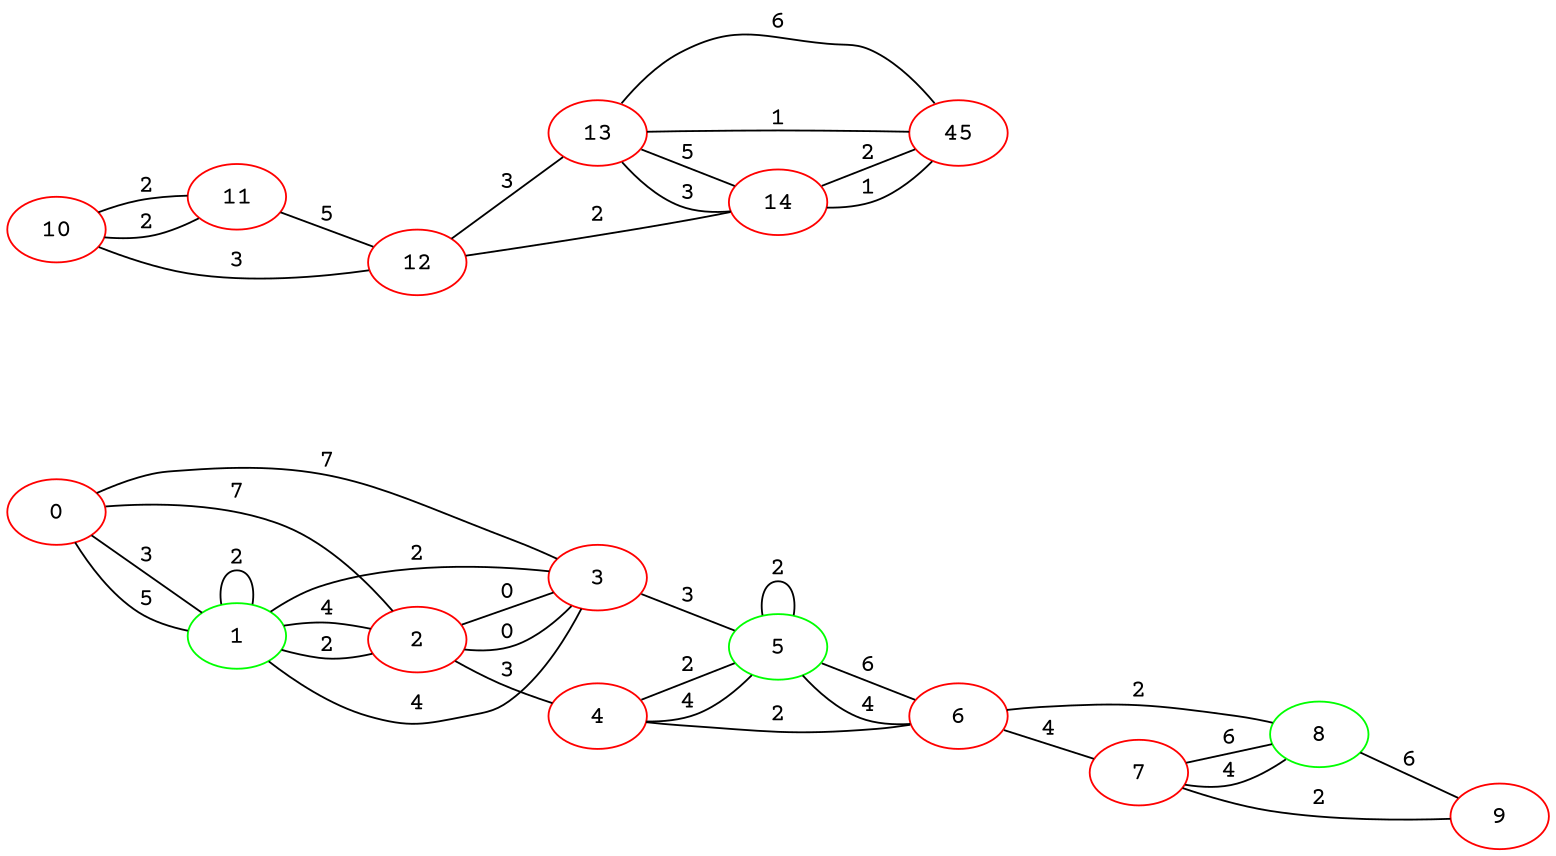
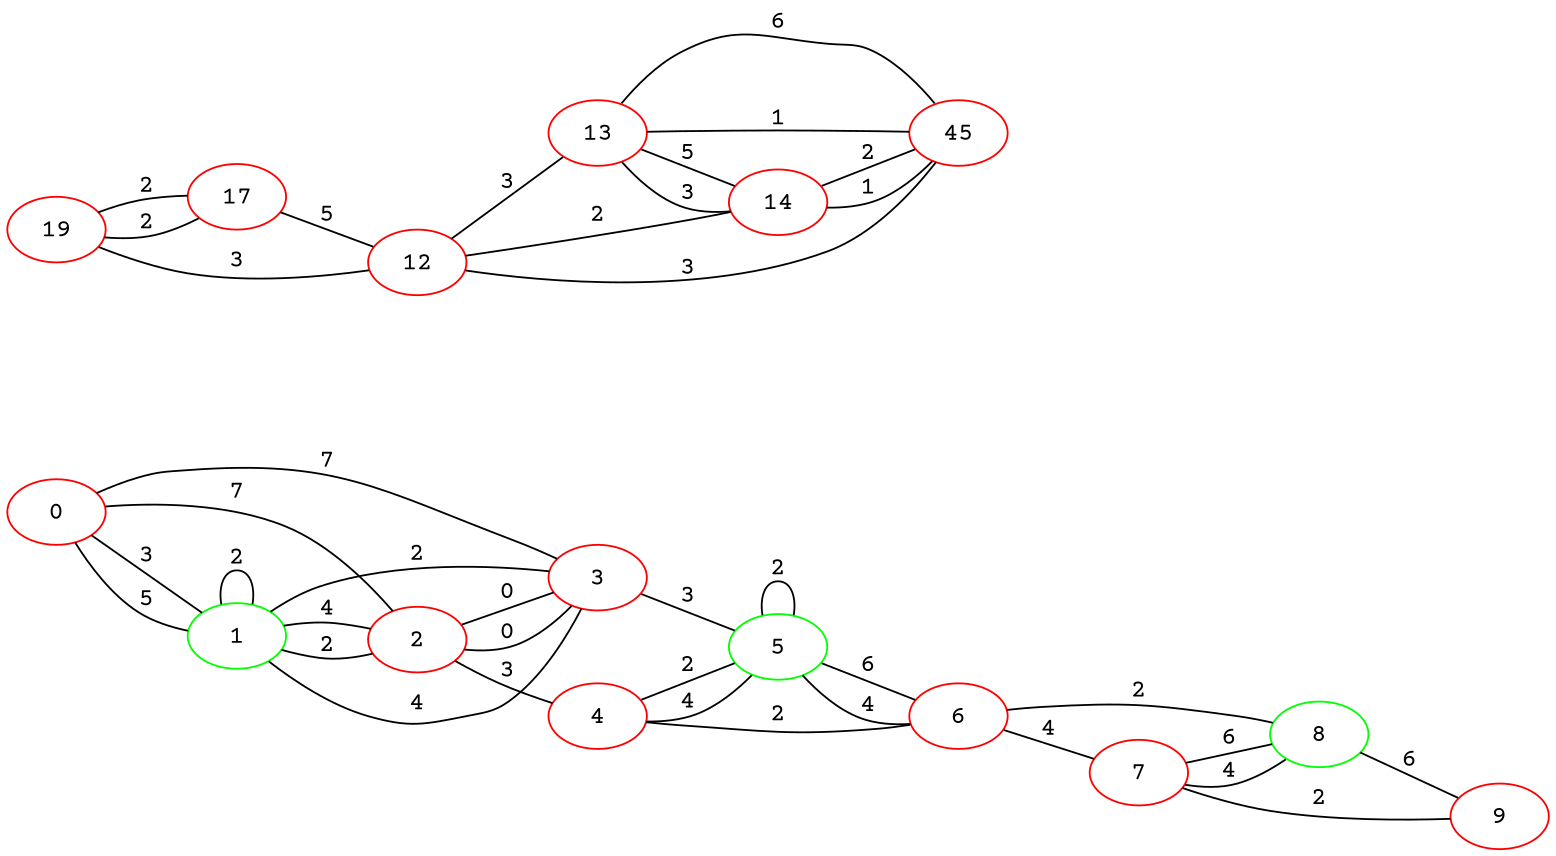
node "11": label "11" -> "17"
node "10": label "10" -> "19"
edge "45" -- "12": added, label "3"
